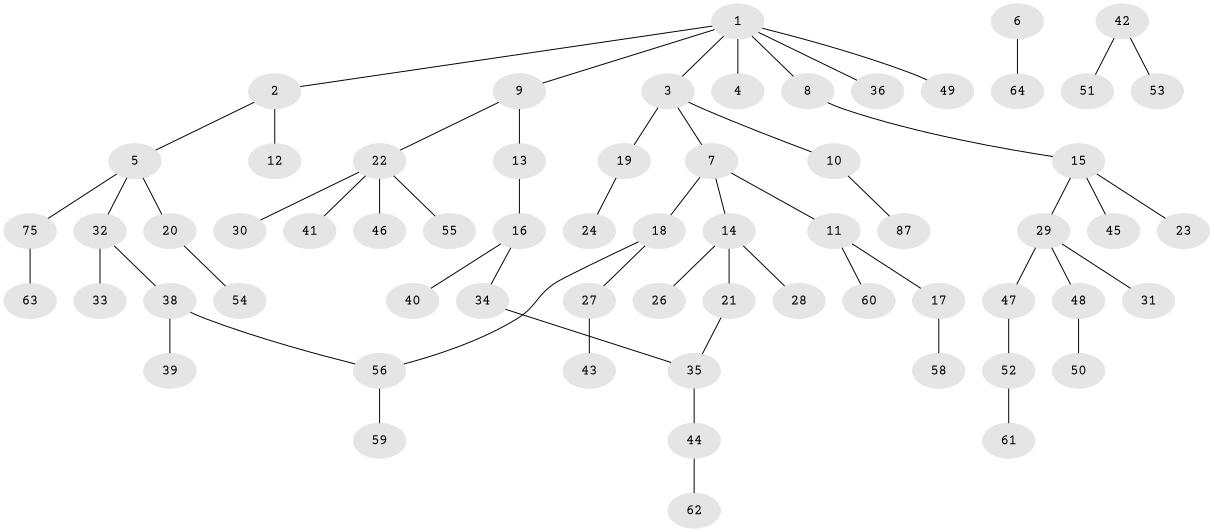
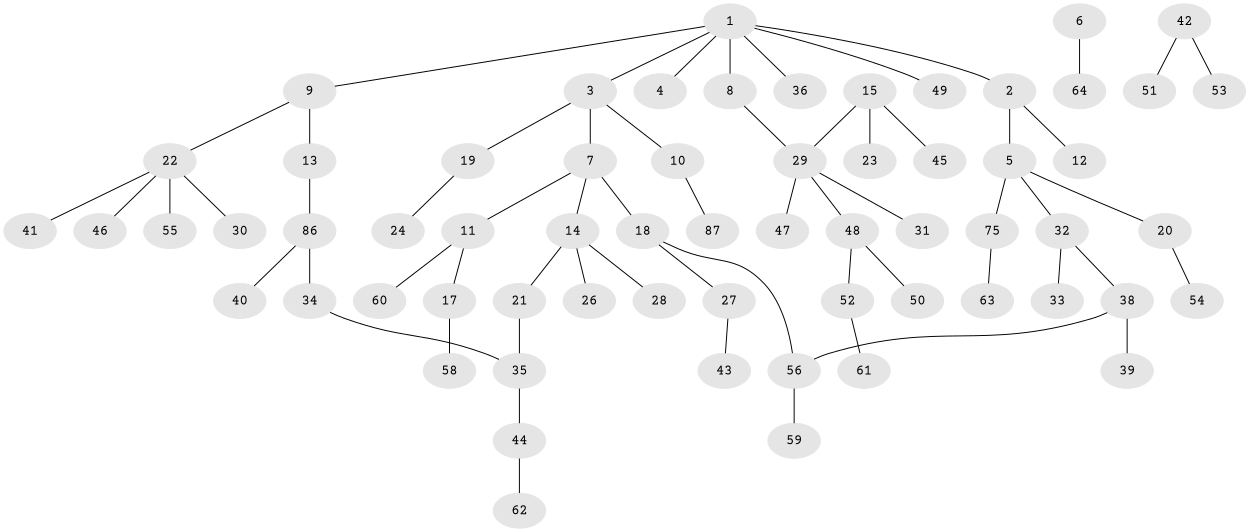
edge "8" -- "15": now "8" -- "29"
node "16": label "16" -> "86"
edge "47" -- "52": now "48" -- "52"
